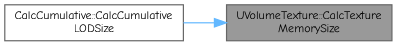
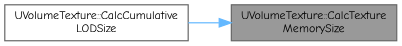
node "CalcCumulative::CalcCumulative LODSize": label "CalcCumulative::CalcCumulative LODSize" -> "UVolumeTexture::CalcCumulative LODSize"
